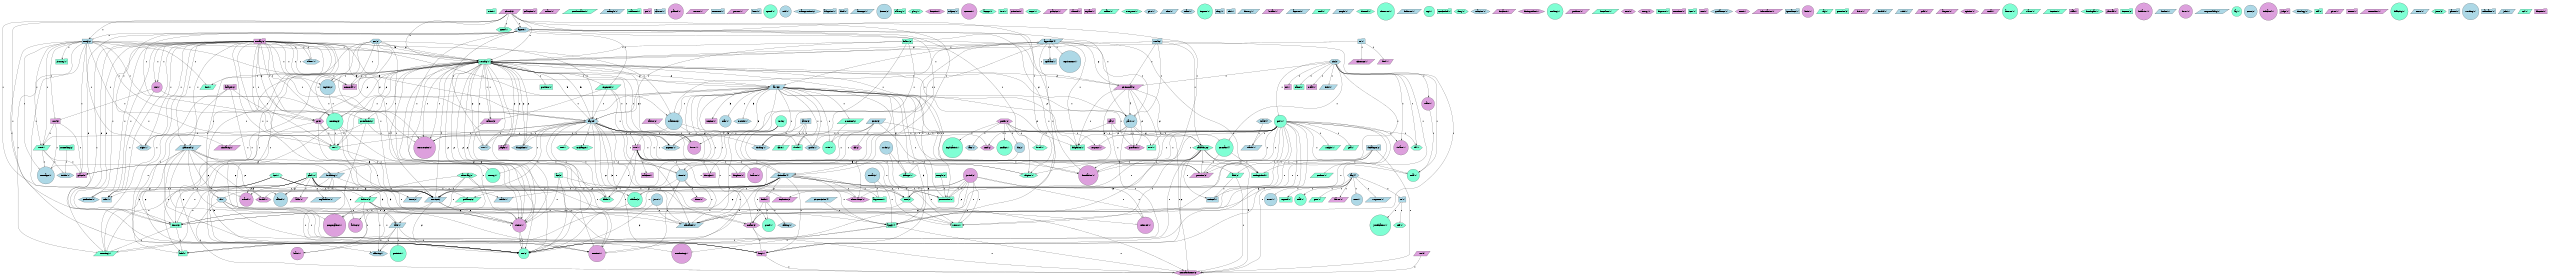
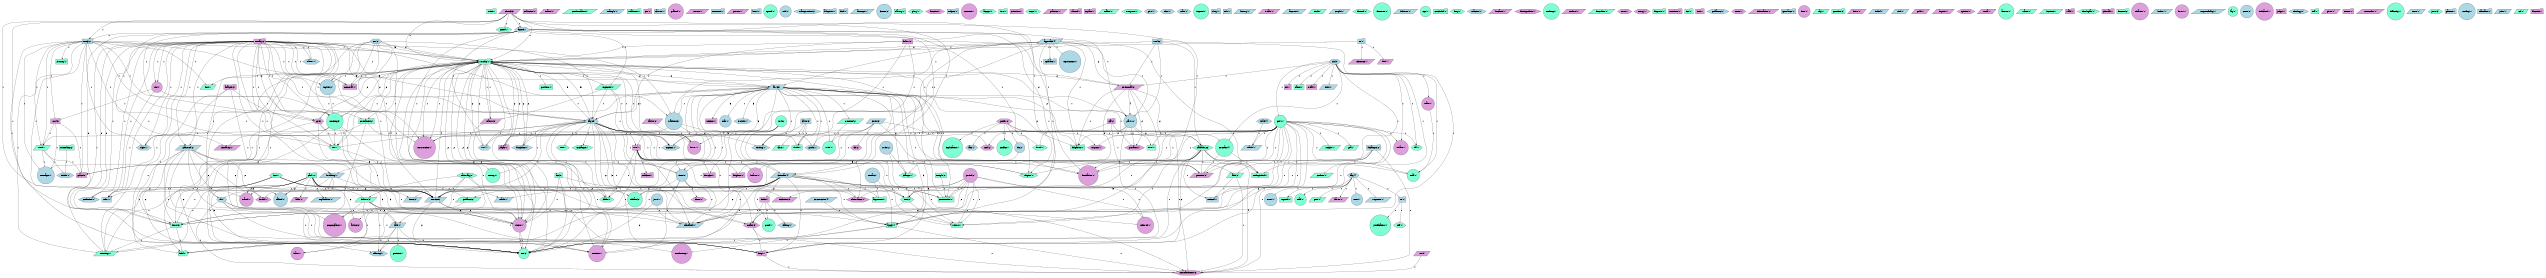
node "eden(1)": shape parallelogram -> hexagon
node "follow(2)": fillcolor aquamarine -> plum
